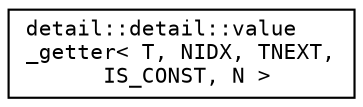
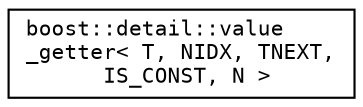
node "detail::detail::value _getter< T, NIDX, TNEXT, IS_CONST, N >": label "detail::detail::value _getter< T, NIDX, TNEXT, IS_CONST, N >" -> "boost::detail::value _getter< T, NIDX, TNEXT, IS_CONST, N >"
